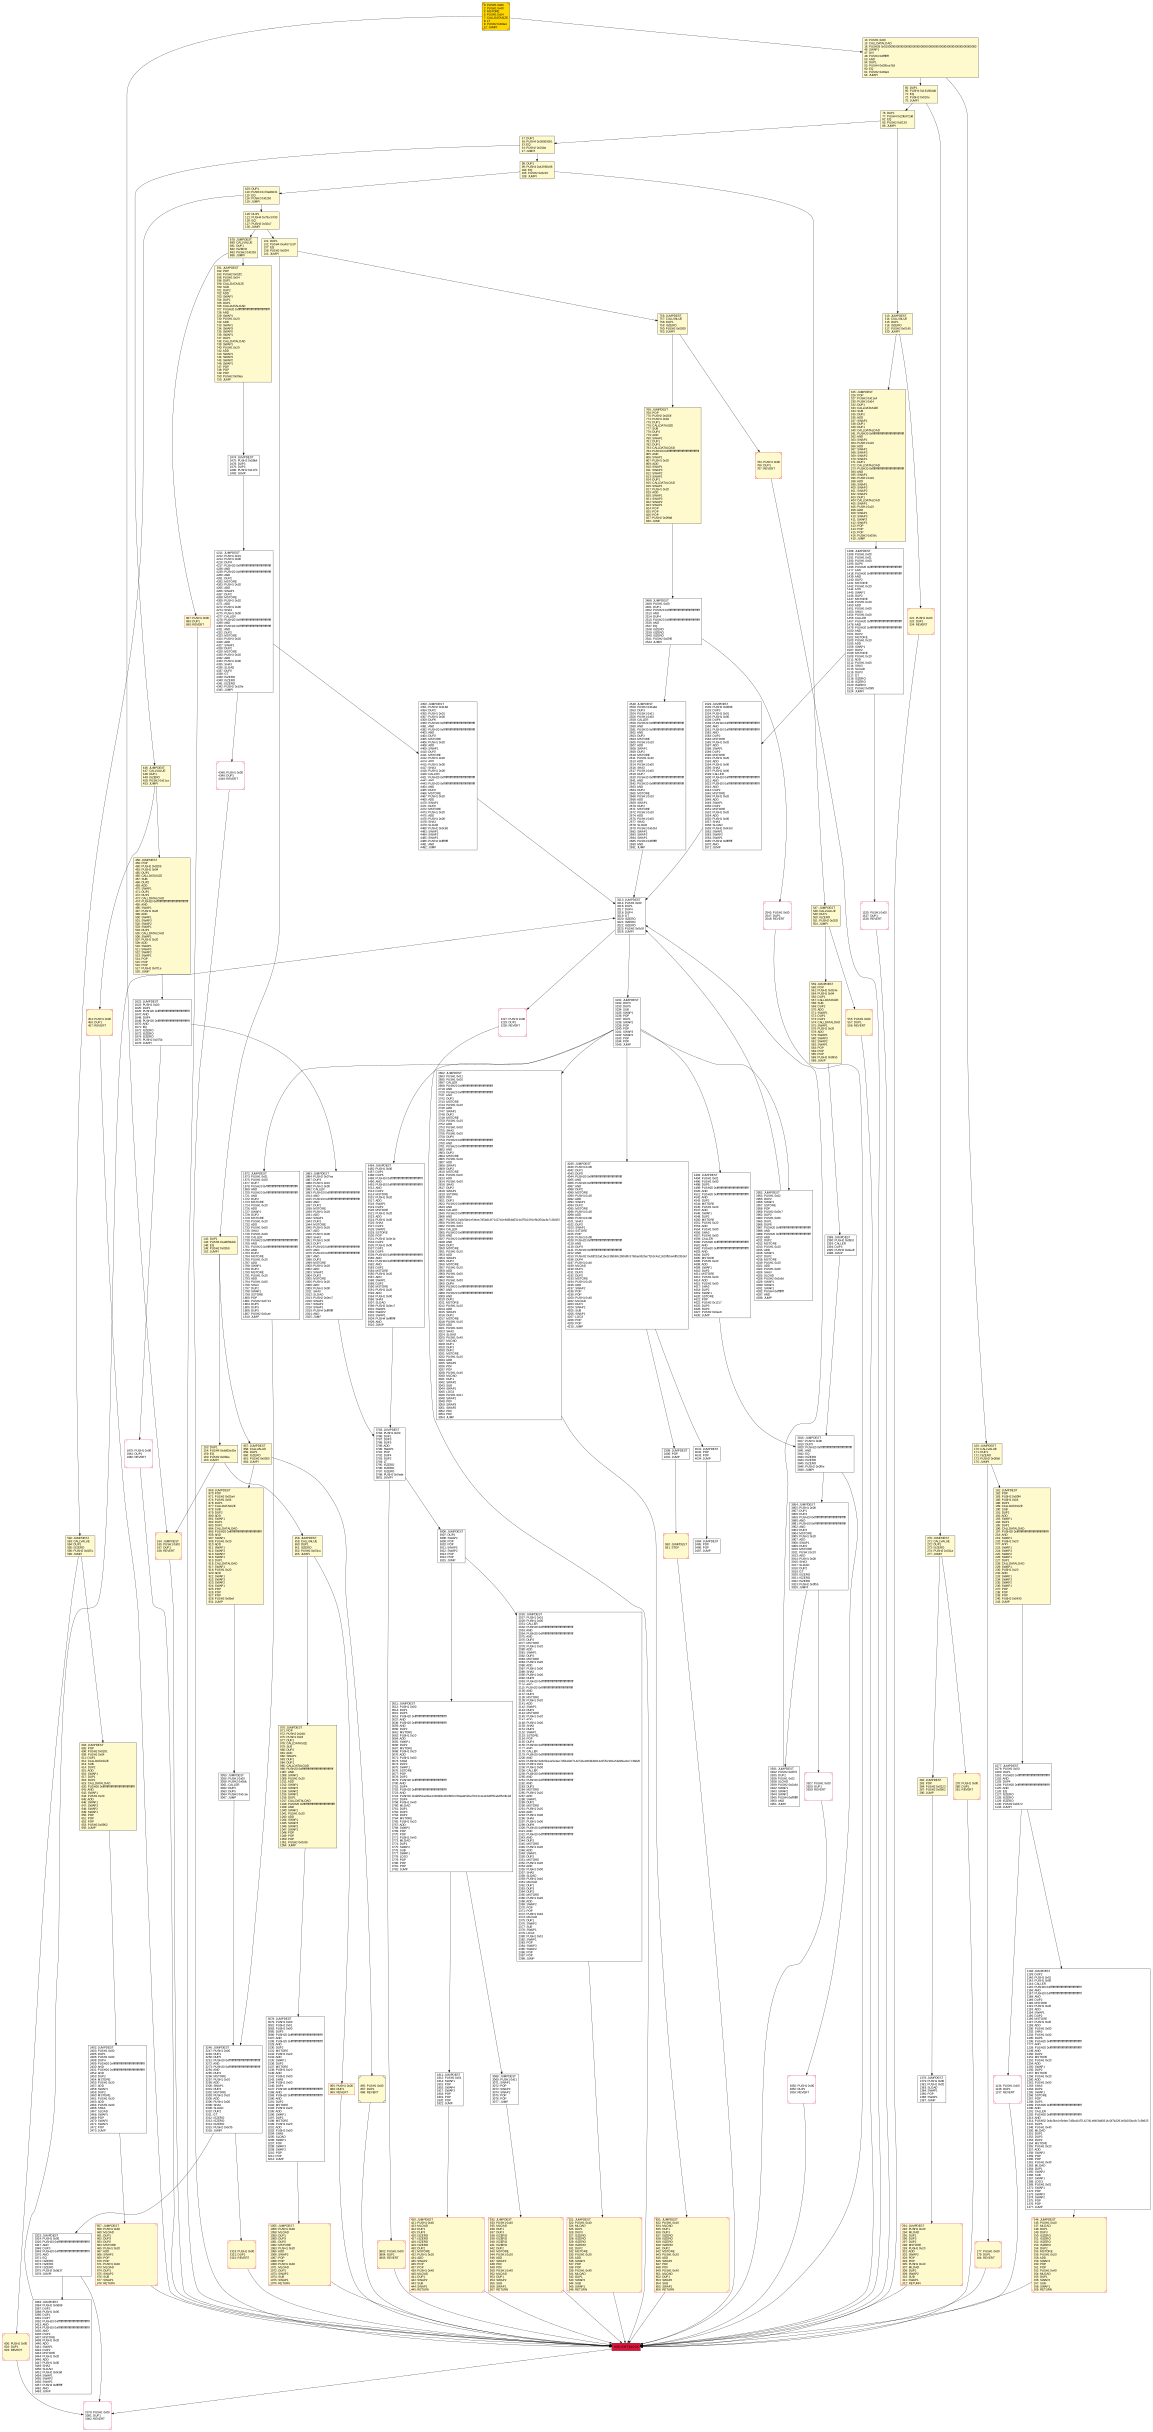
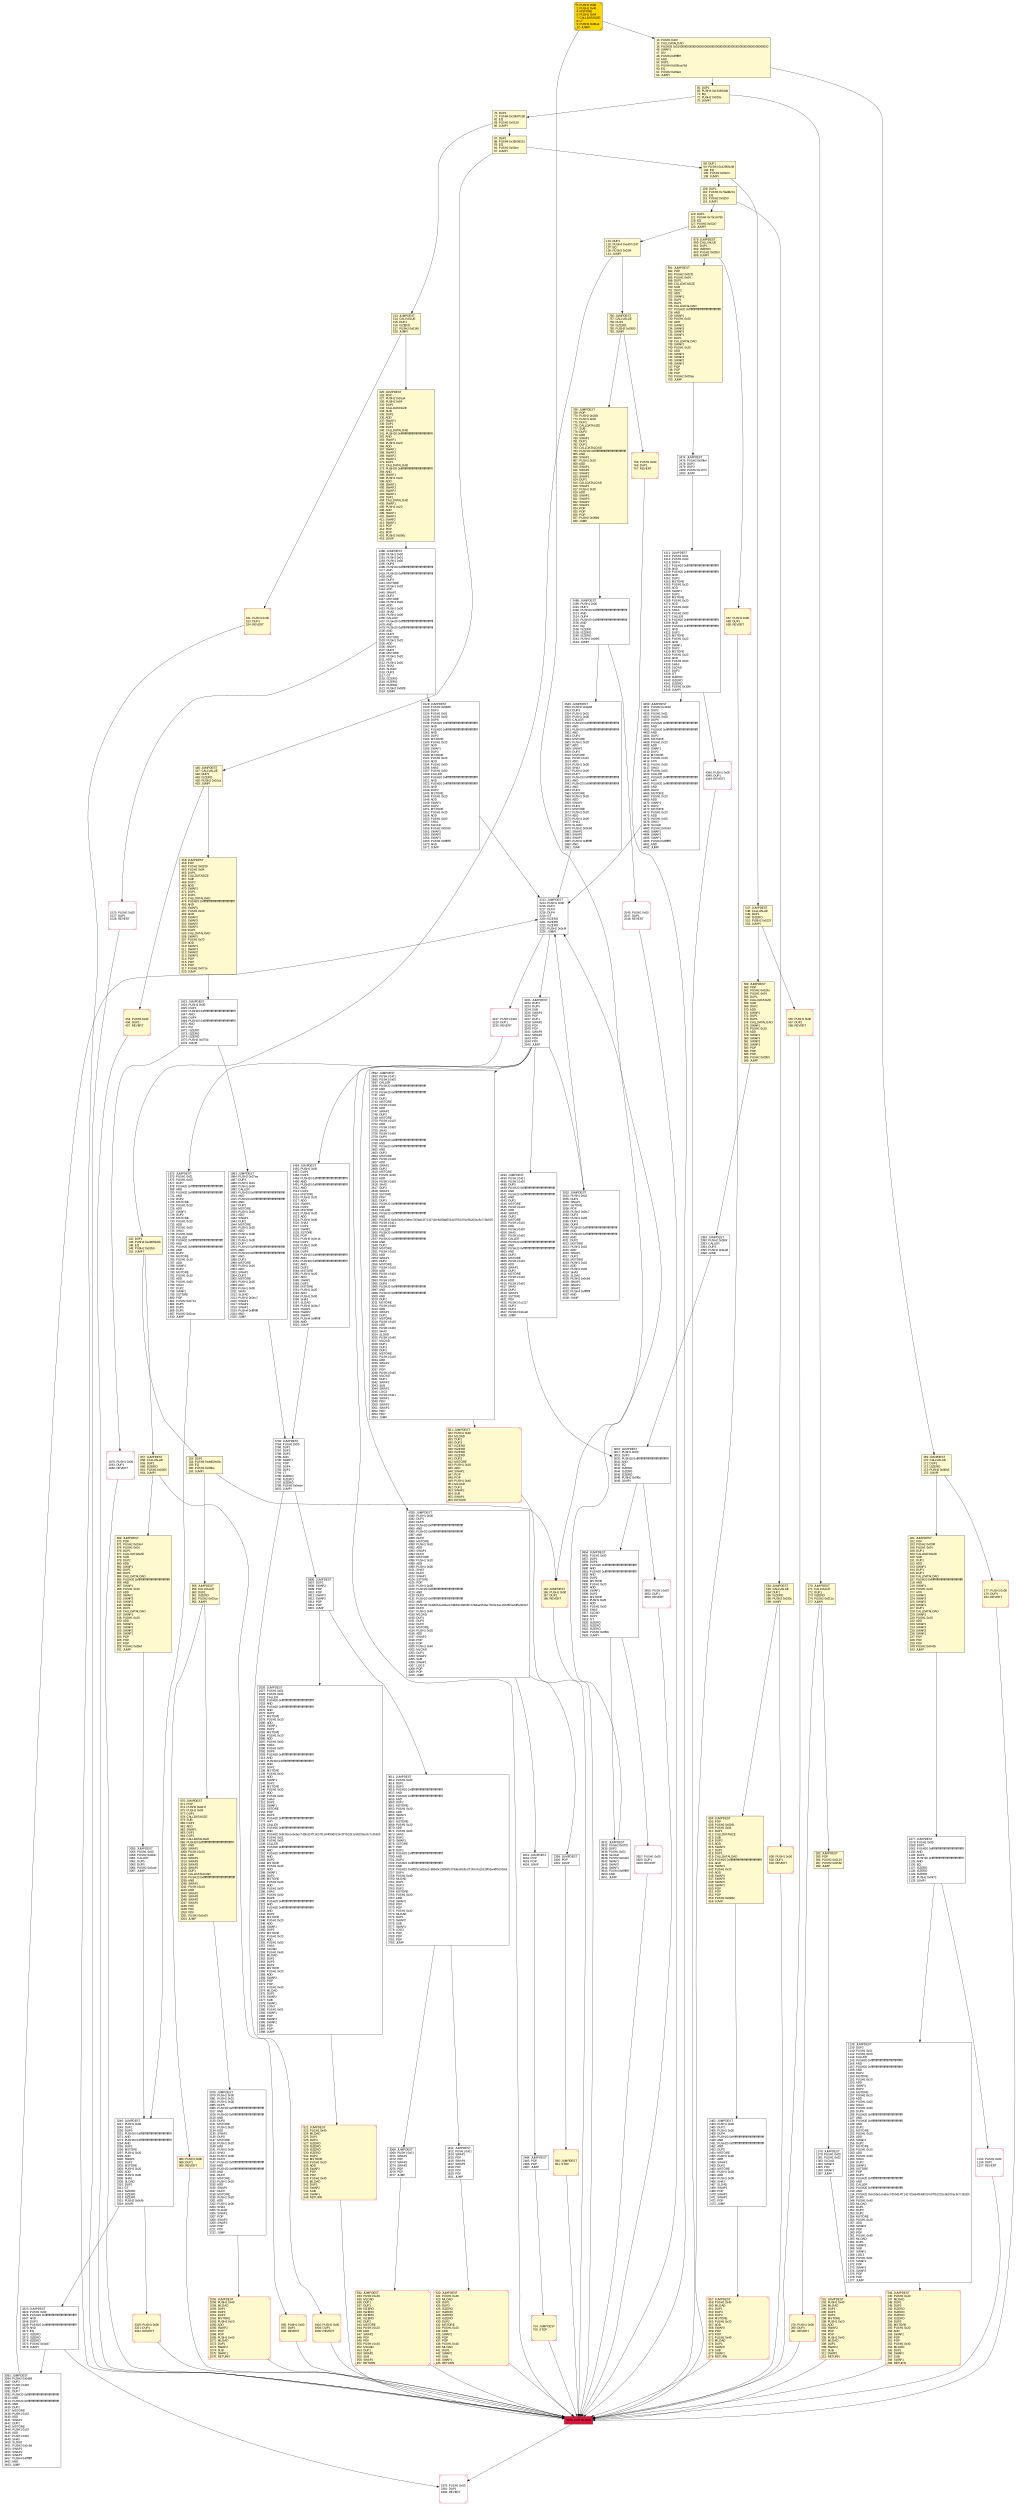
node "687: PUSH1 0x00 689: DUP1 690: REVERT": shape box -> Msquare
node "865: PUSH1 0x00 867: DUP1 868: REVERT": color black -> crimson
node "754: JUMPDEST 755: STOP": added
edge "600: PUSH1 0x00 602: DUP1 603: REVERT" -> "3379: PUSH1 0x00 3381: DUP1 3382: REVERT": now "600: PUSH1 0x00 602: DUP1 603: REVERT" -> "4635: EXIT BLOCK"
